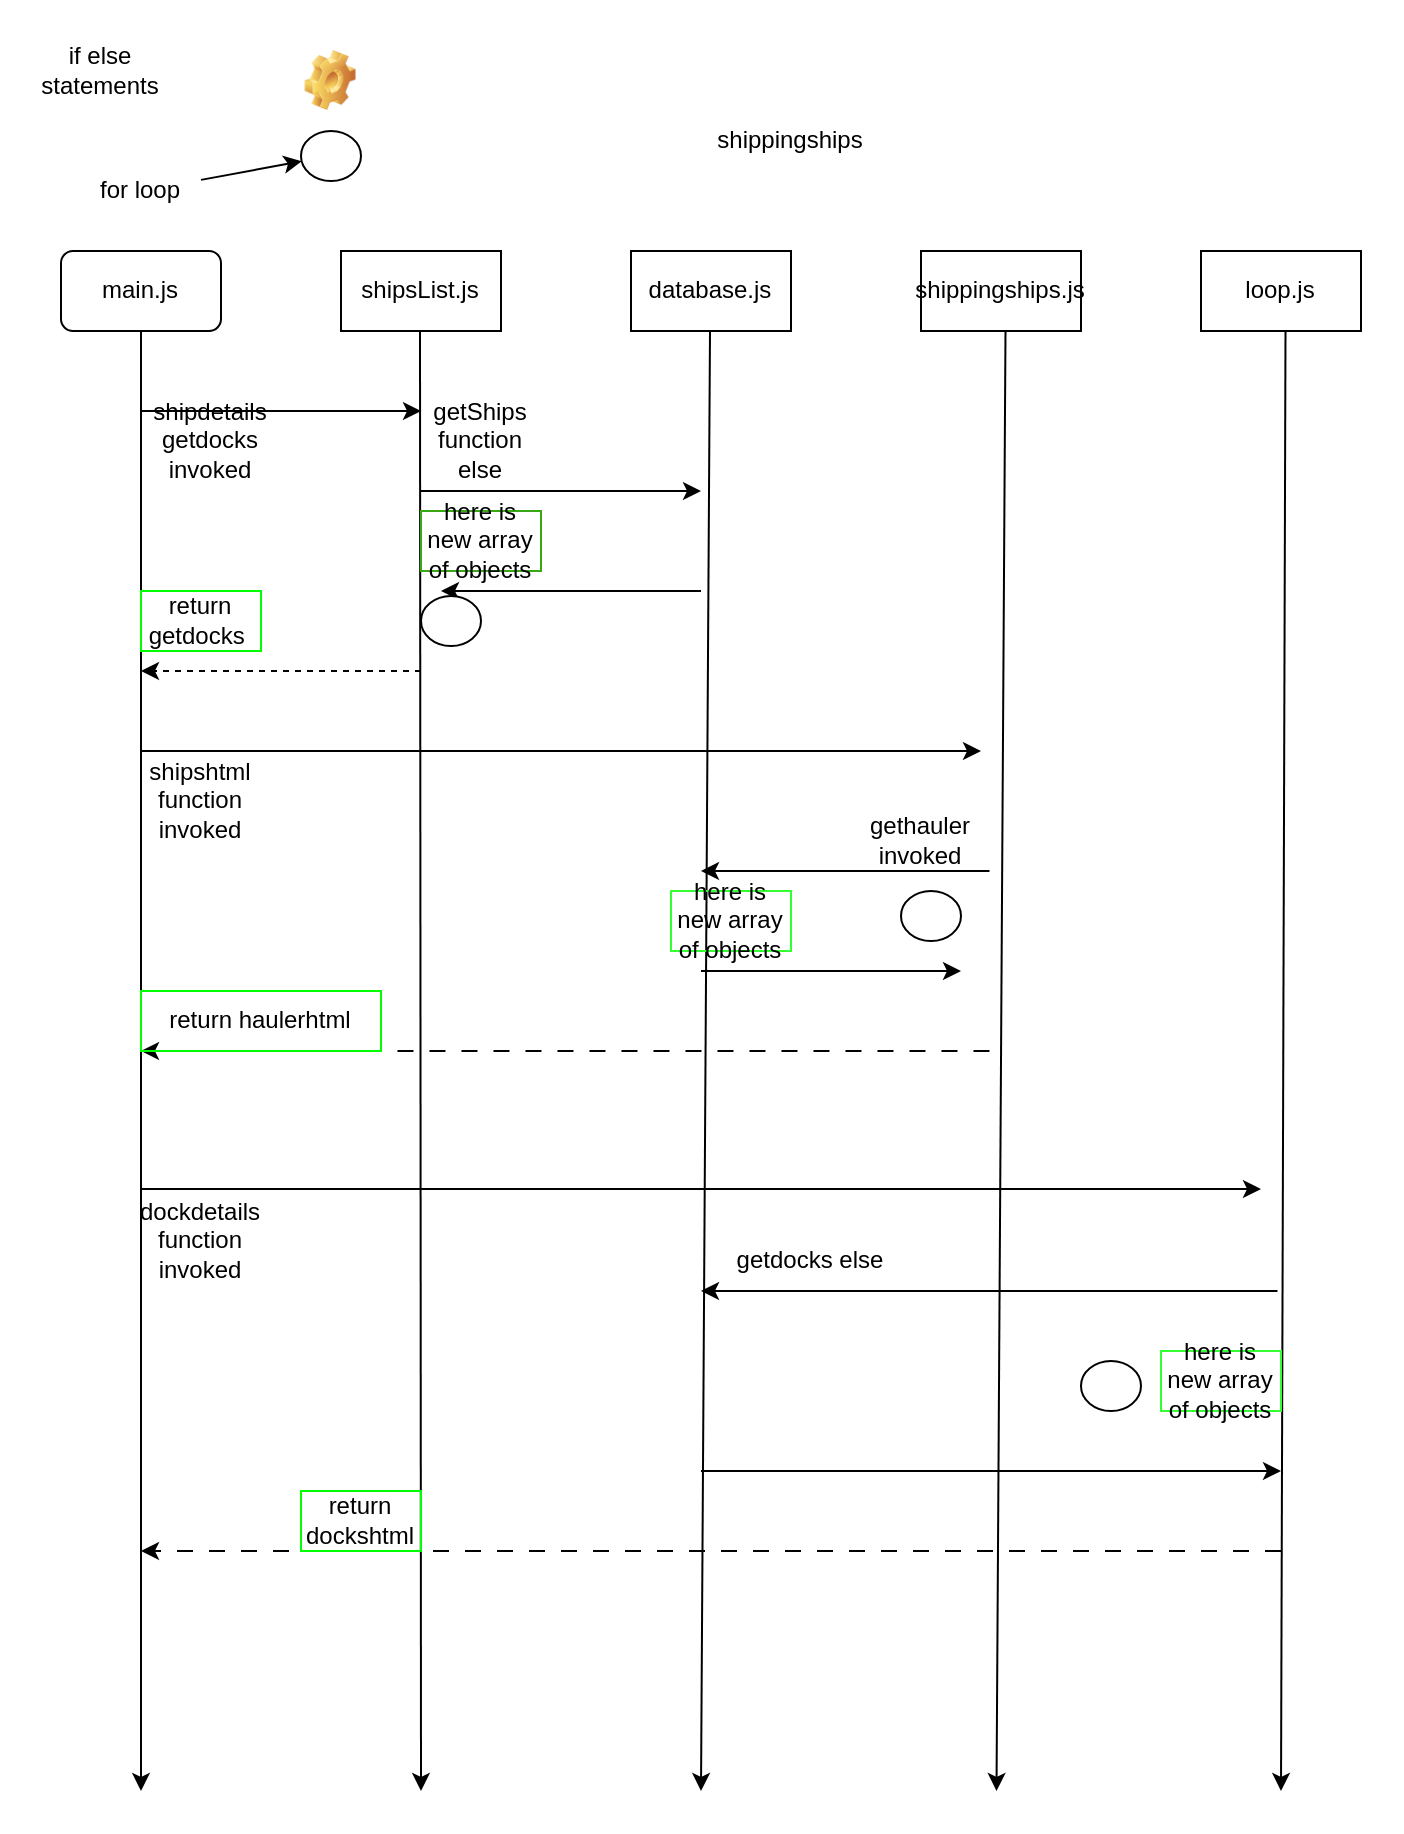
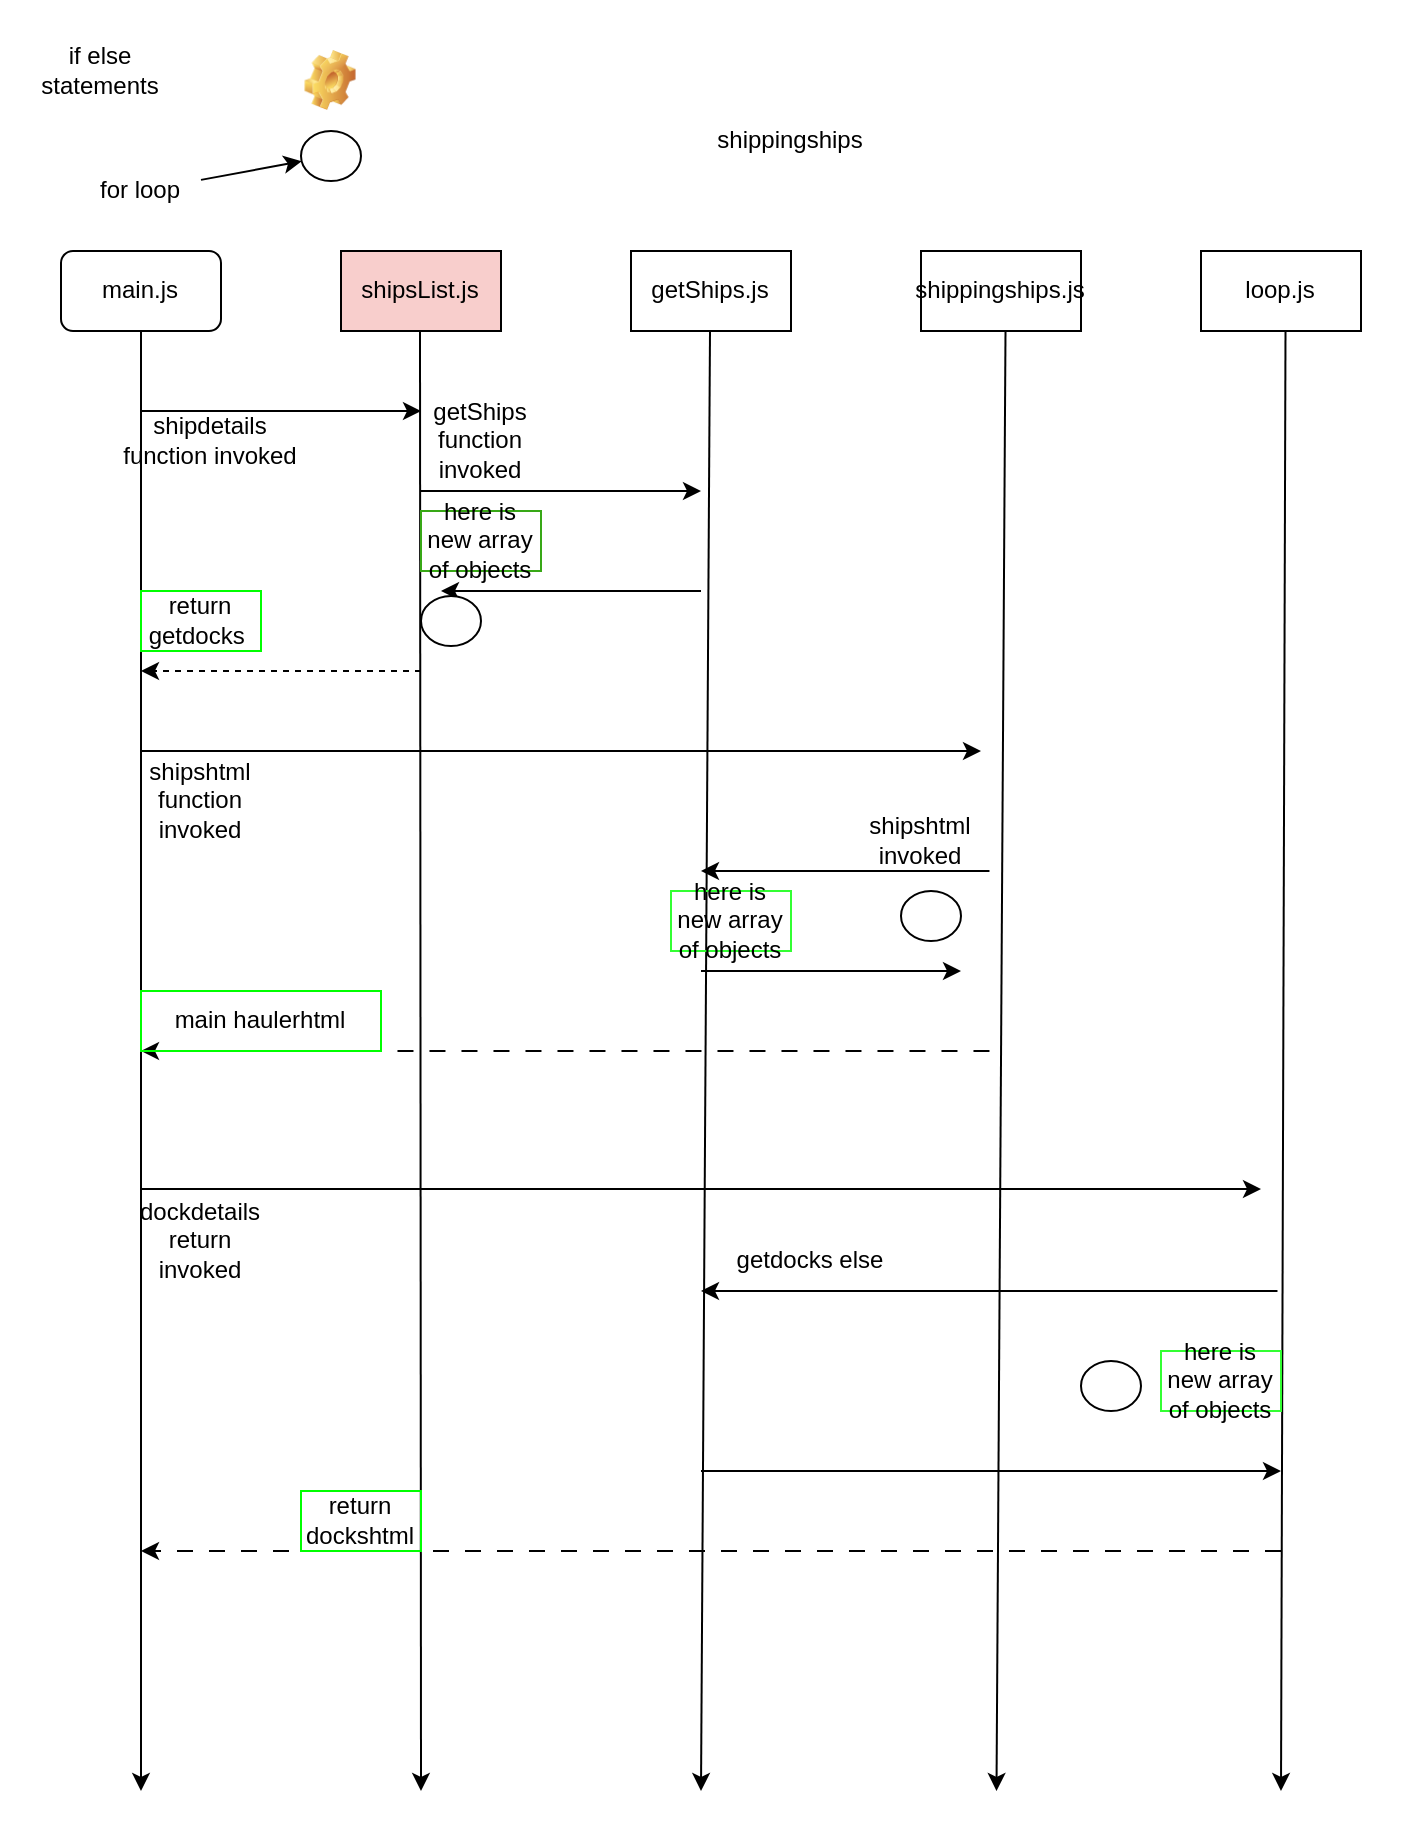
node "shipsList.js": fillcolor #ffffff -> #f8cecc
node "database.js": label "database.js" -> "getShips.js"
node "shipdetails getdocks invoked": label "shipdetails getdocks invoked" -> "shipdetails function invoked"
node "getShips function else": label "getShips function else" -> "getShips function invoked"
node "gethauler invoked": label "gethauler invoked" -> "shipshtml invoked"
node "return haulerhtml": label "return haulerhtml" -> "main haulerhtml"
node "dockdetails function invoked": label "dockdetails function invoked" -> "dockdetails return invoked"
